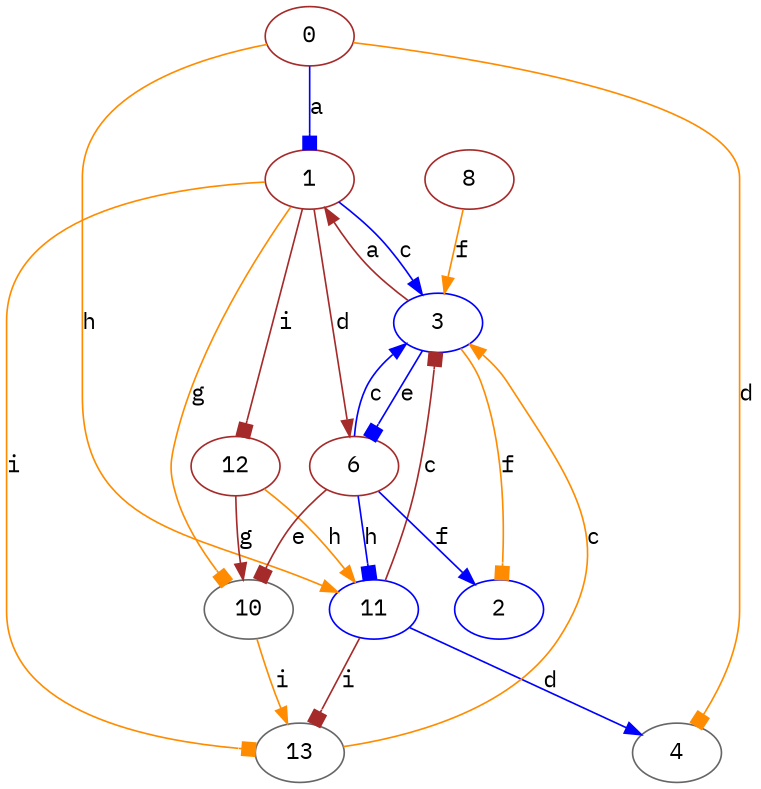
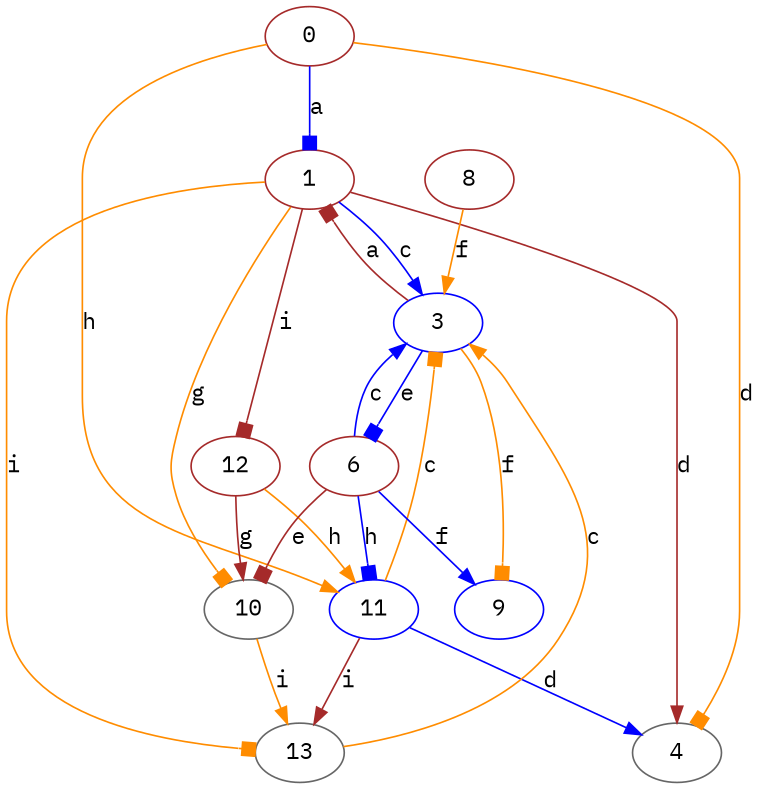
edge "3" -> "1": arrowhead normal -> box
edge "1" -> "6": now "1" -> "4"
edge "11" -> "3": color brown -> darkorange
node "2": label "2" -> "9"
edge "11" -> "13": arrowhead box -> normal
